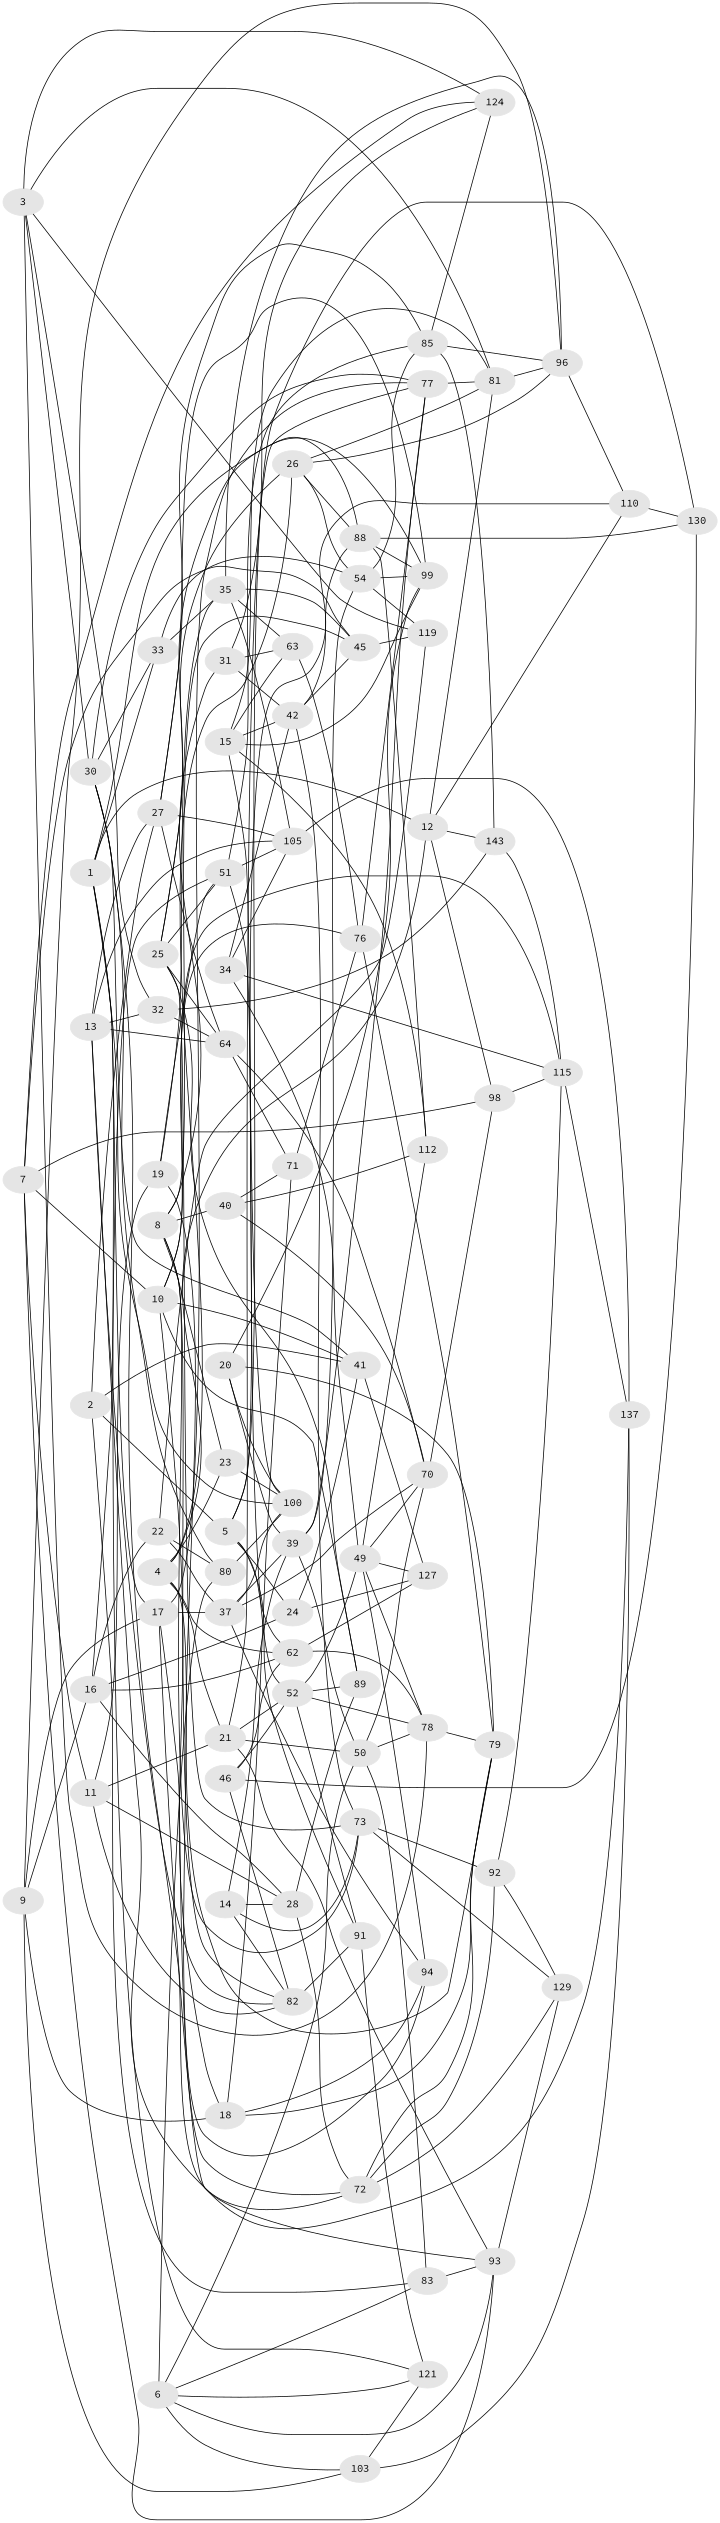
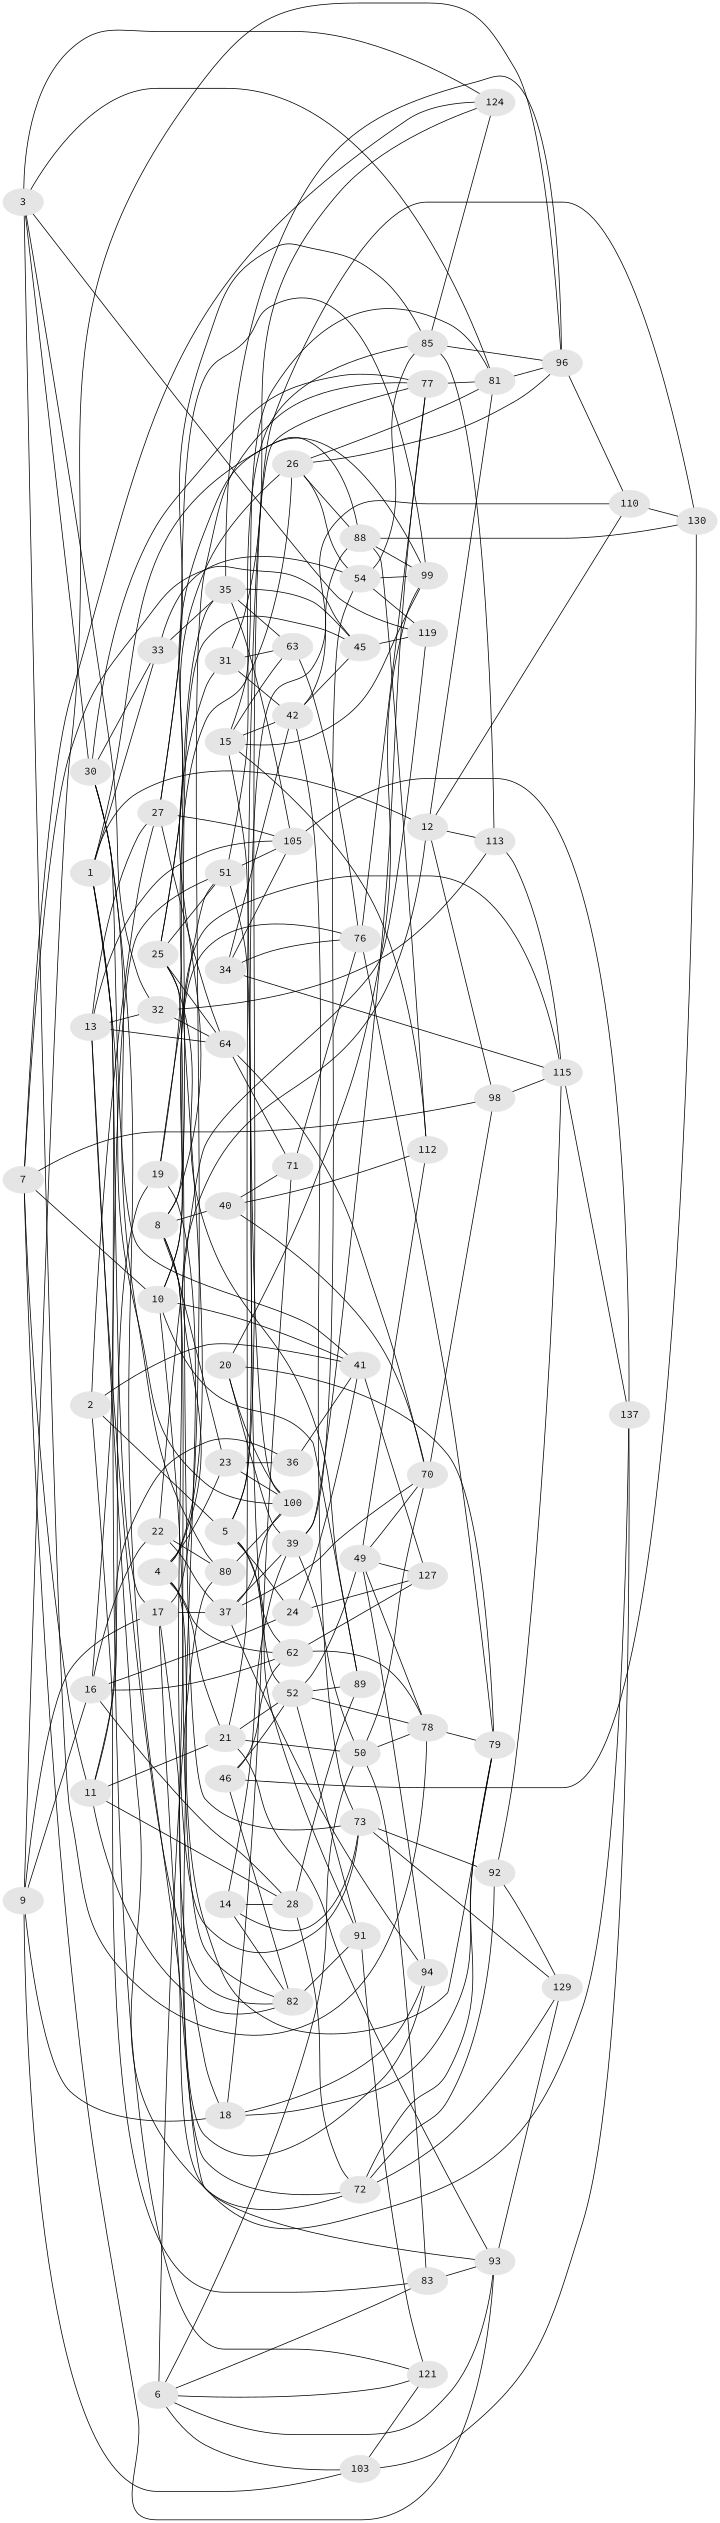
node "143": label "143" -> "113"
edge "34" -- "49": now "34" -- "76"
node "36": added
